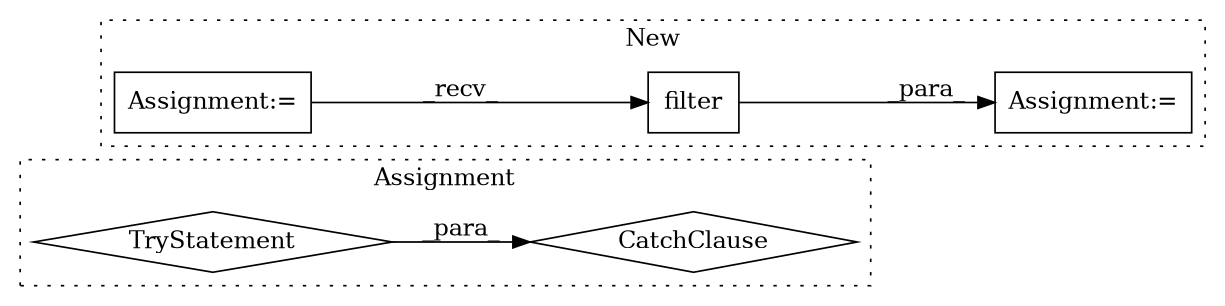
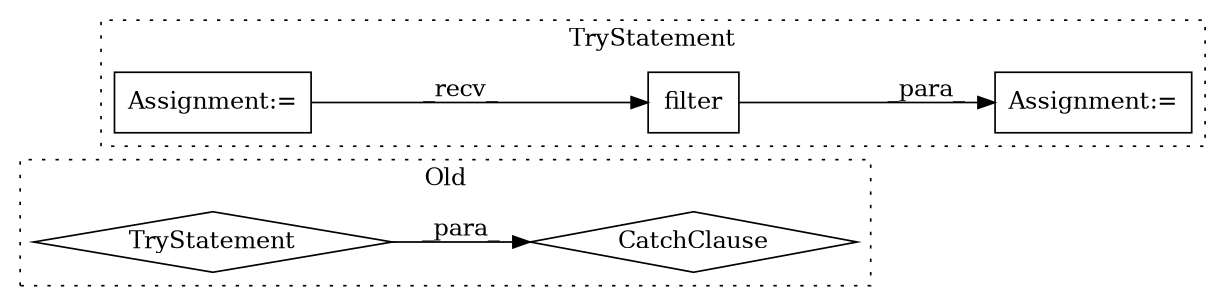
cluster "New": label "New" -> "TryStatement"
cluster "Assignment": label "Assignment" -> "Old"
